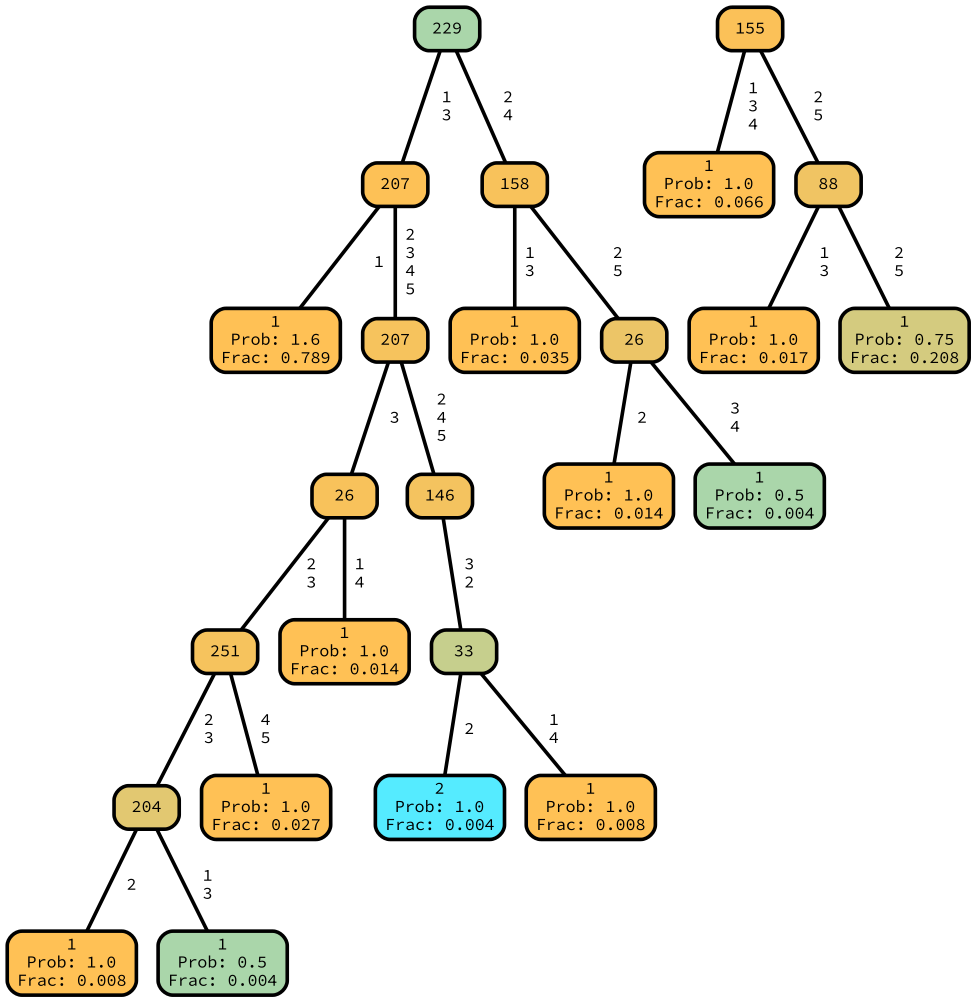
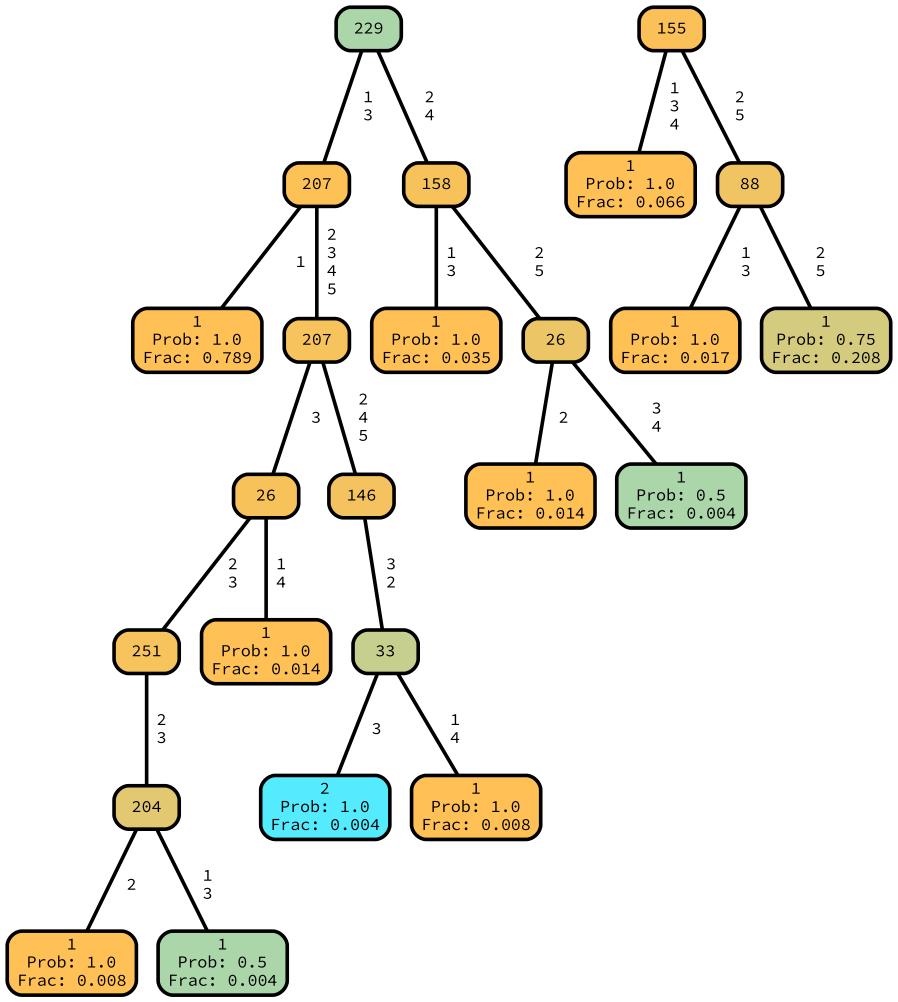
node "1 Prob: 1.6 Frac: 0.789": label "1 Prob: 1.6 Frac: 0.789" -> "1 Prob: 1.0 Frac: 0.789"
edge "33" -- "2 Prob: 1.0 Frac: 0.004": label " 2" -> " 3"
node "1 Prob: 1.0 Frac: 0.027": removed
